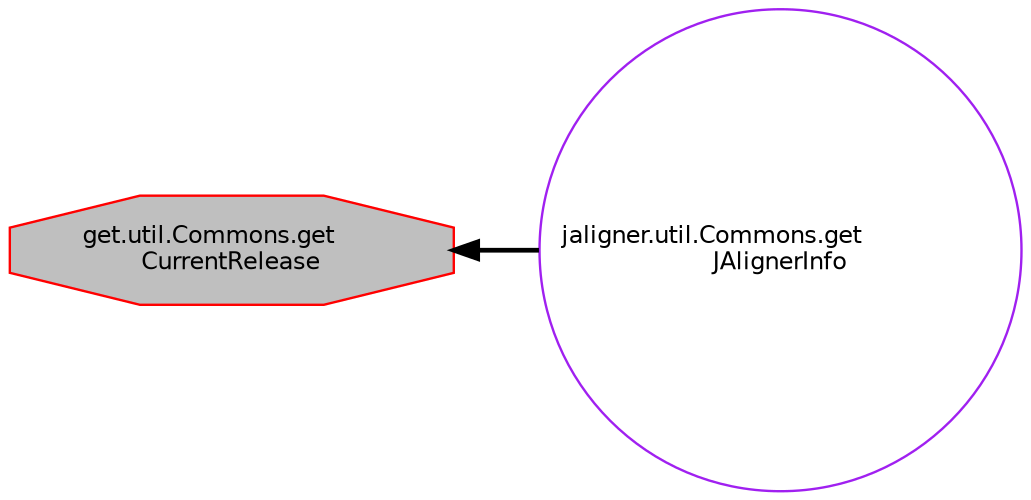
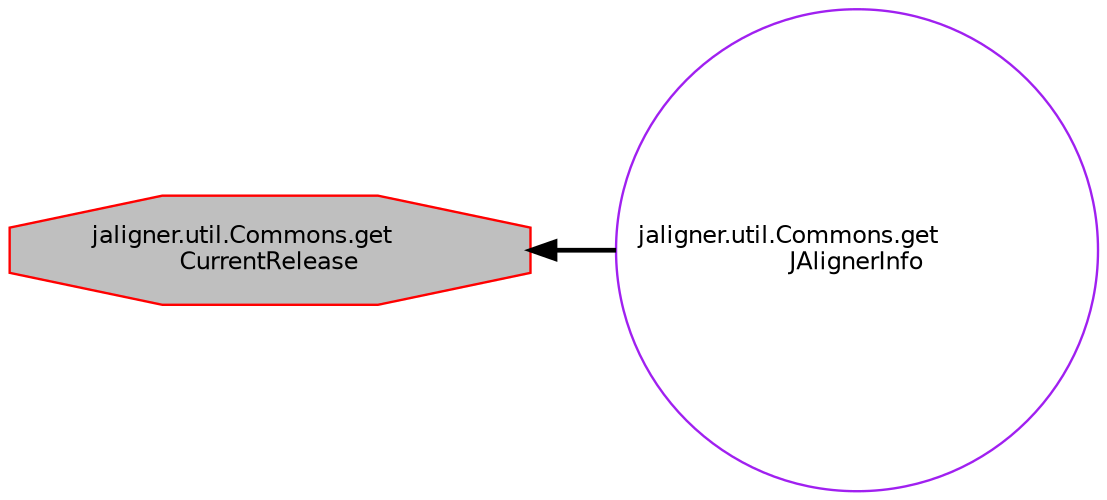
node "get.util.Commons.get CurrentRelease": label "get.util.Commons.get CurrentRelease" -> "jaligner.util.Commons.get CurrentRelease"
